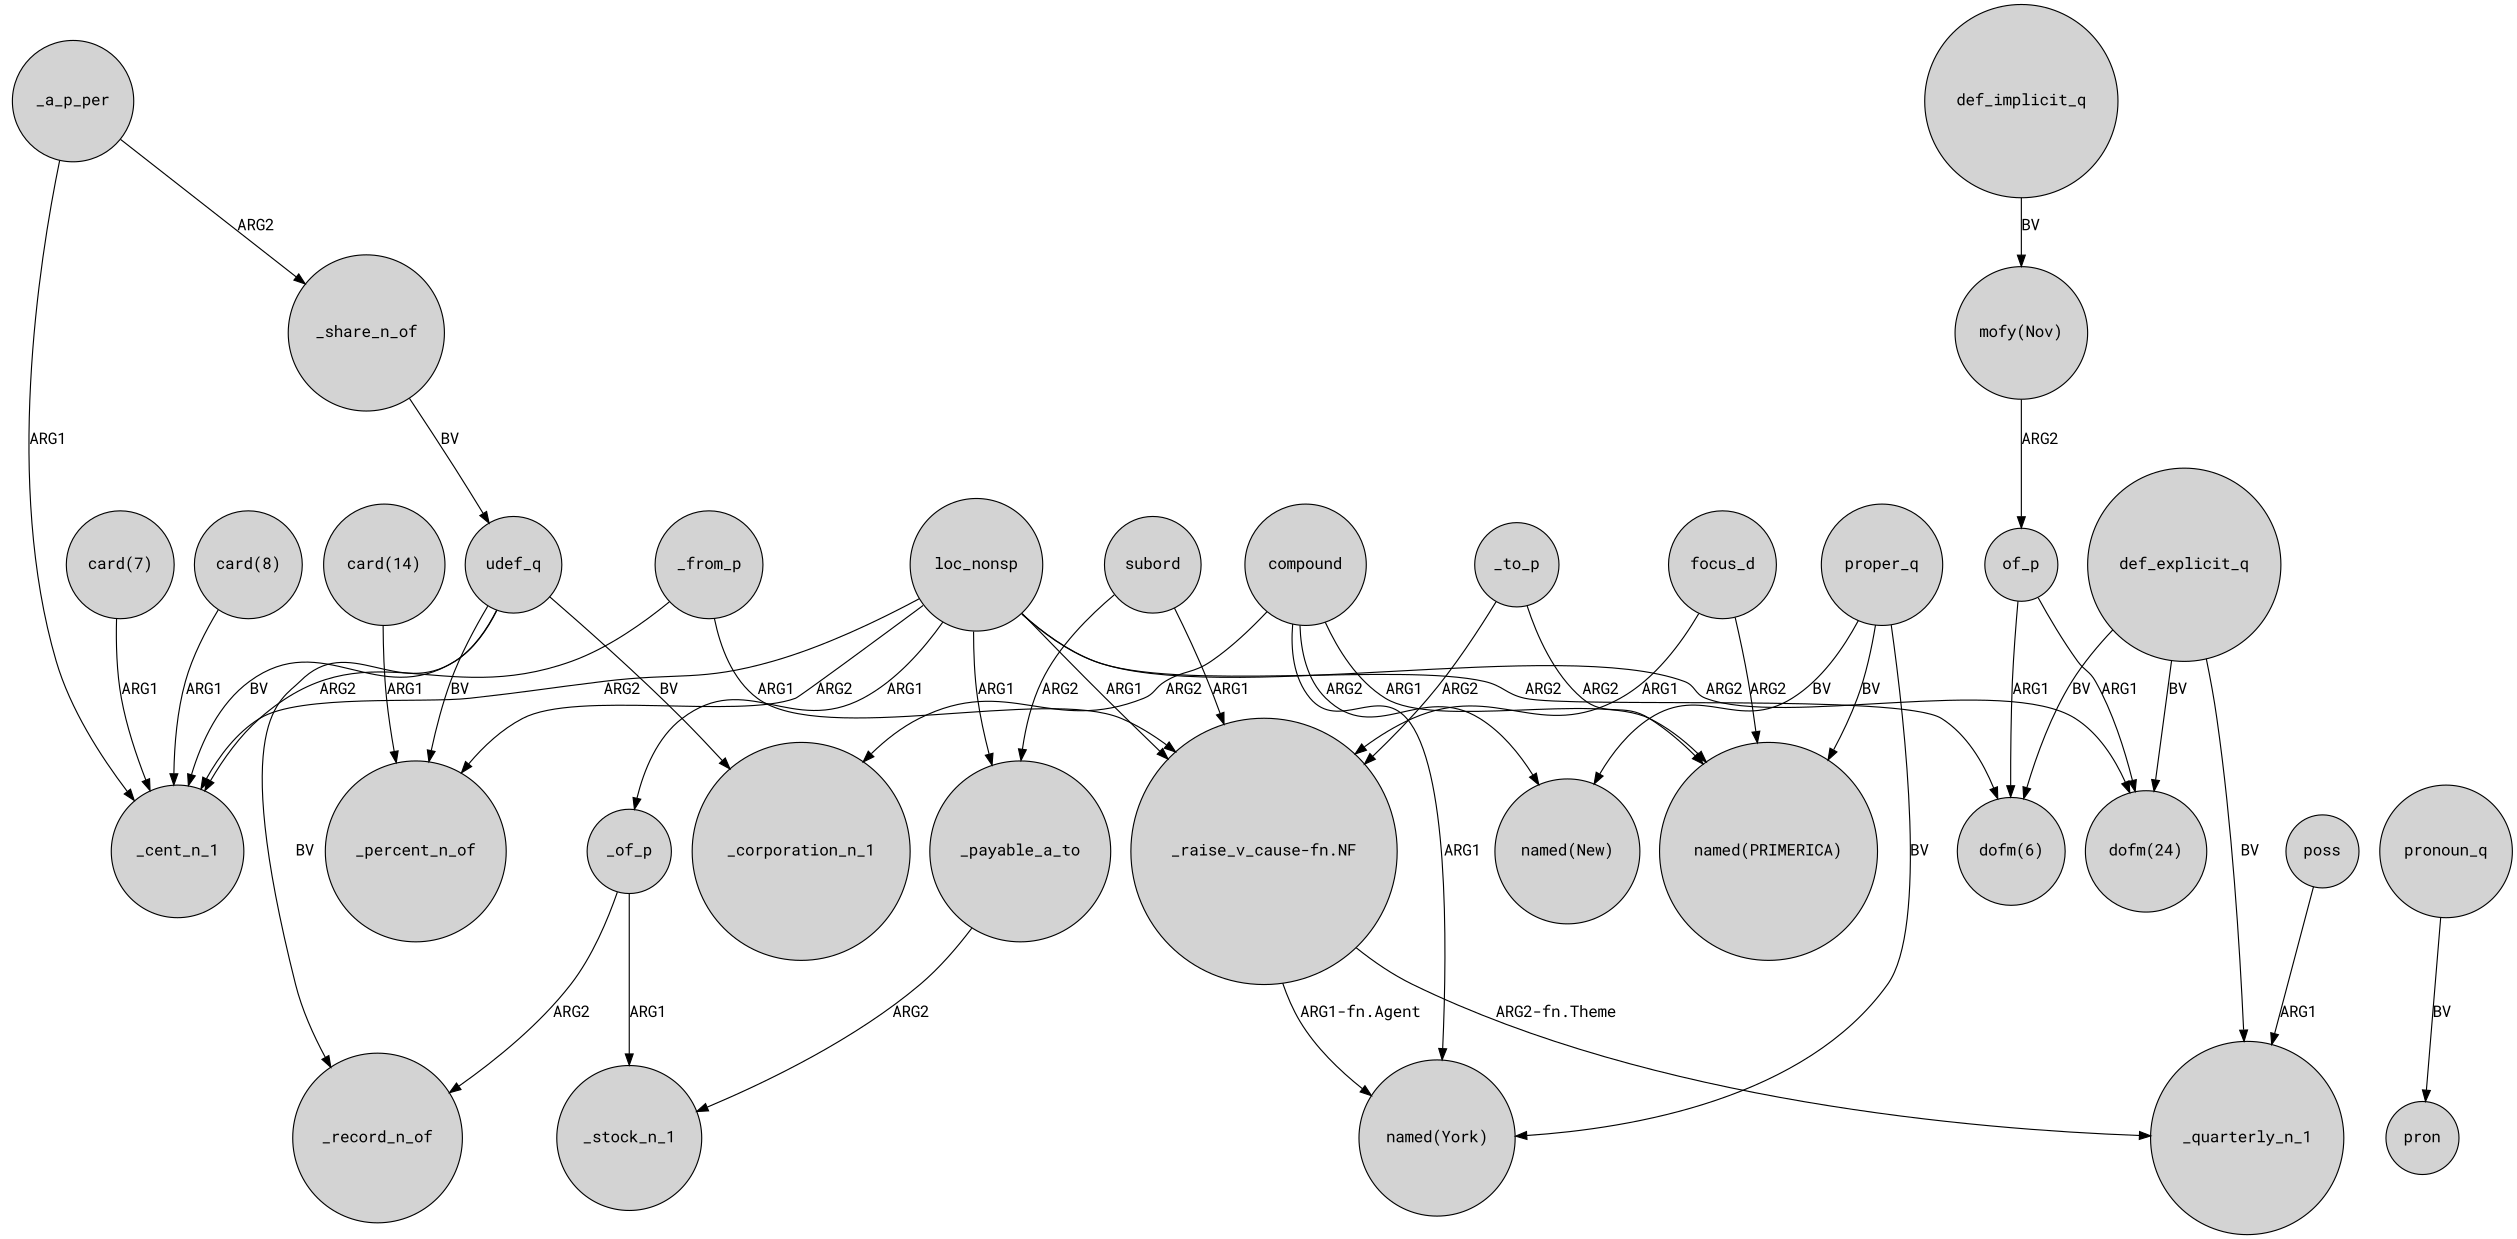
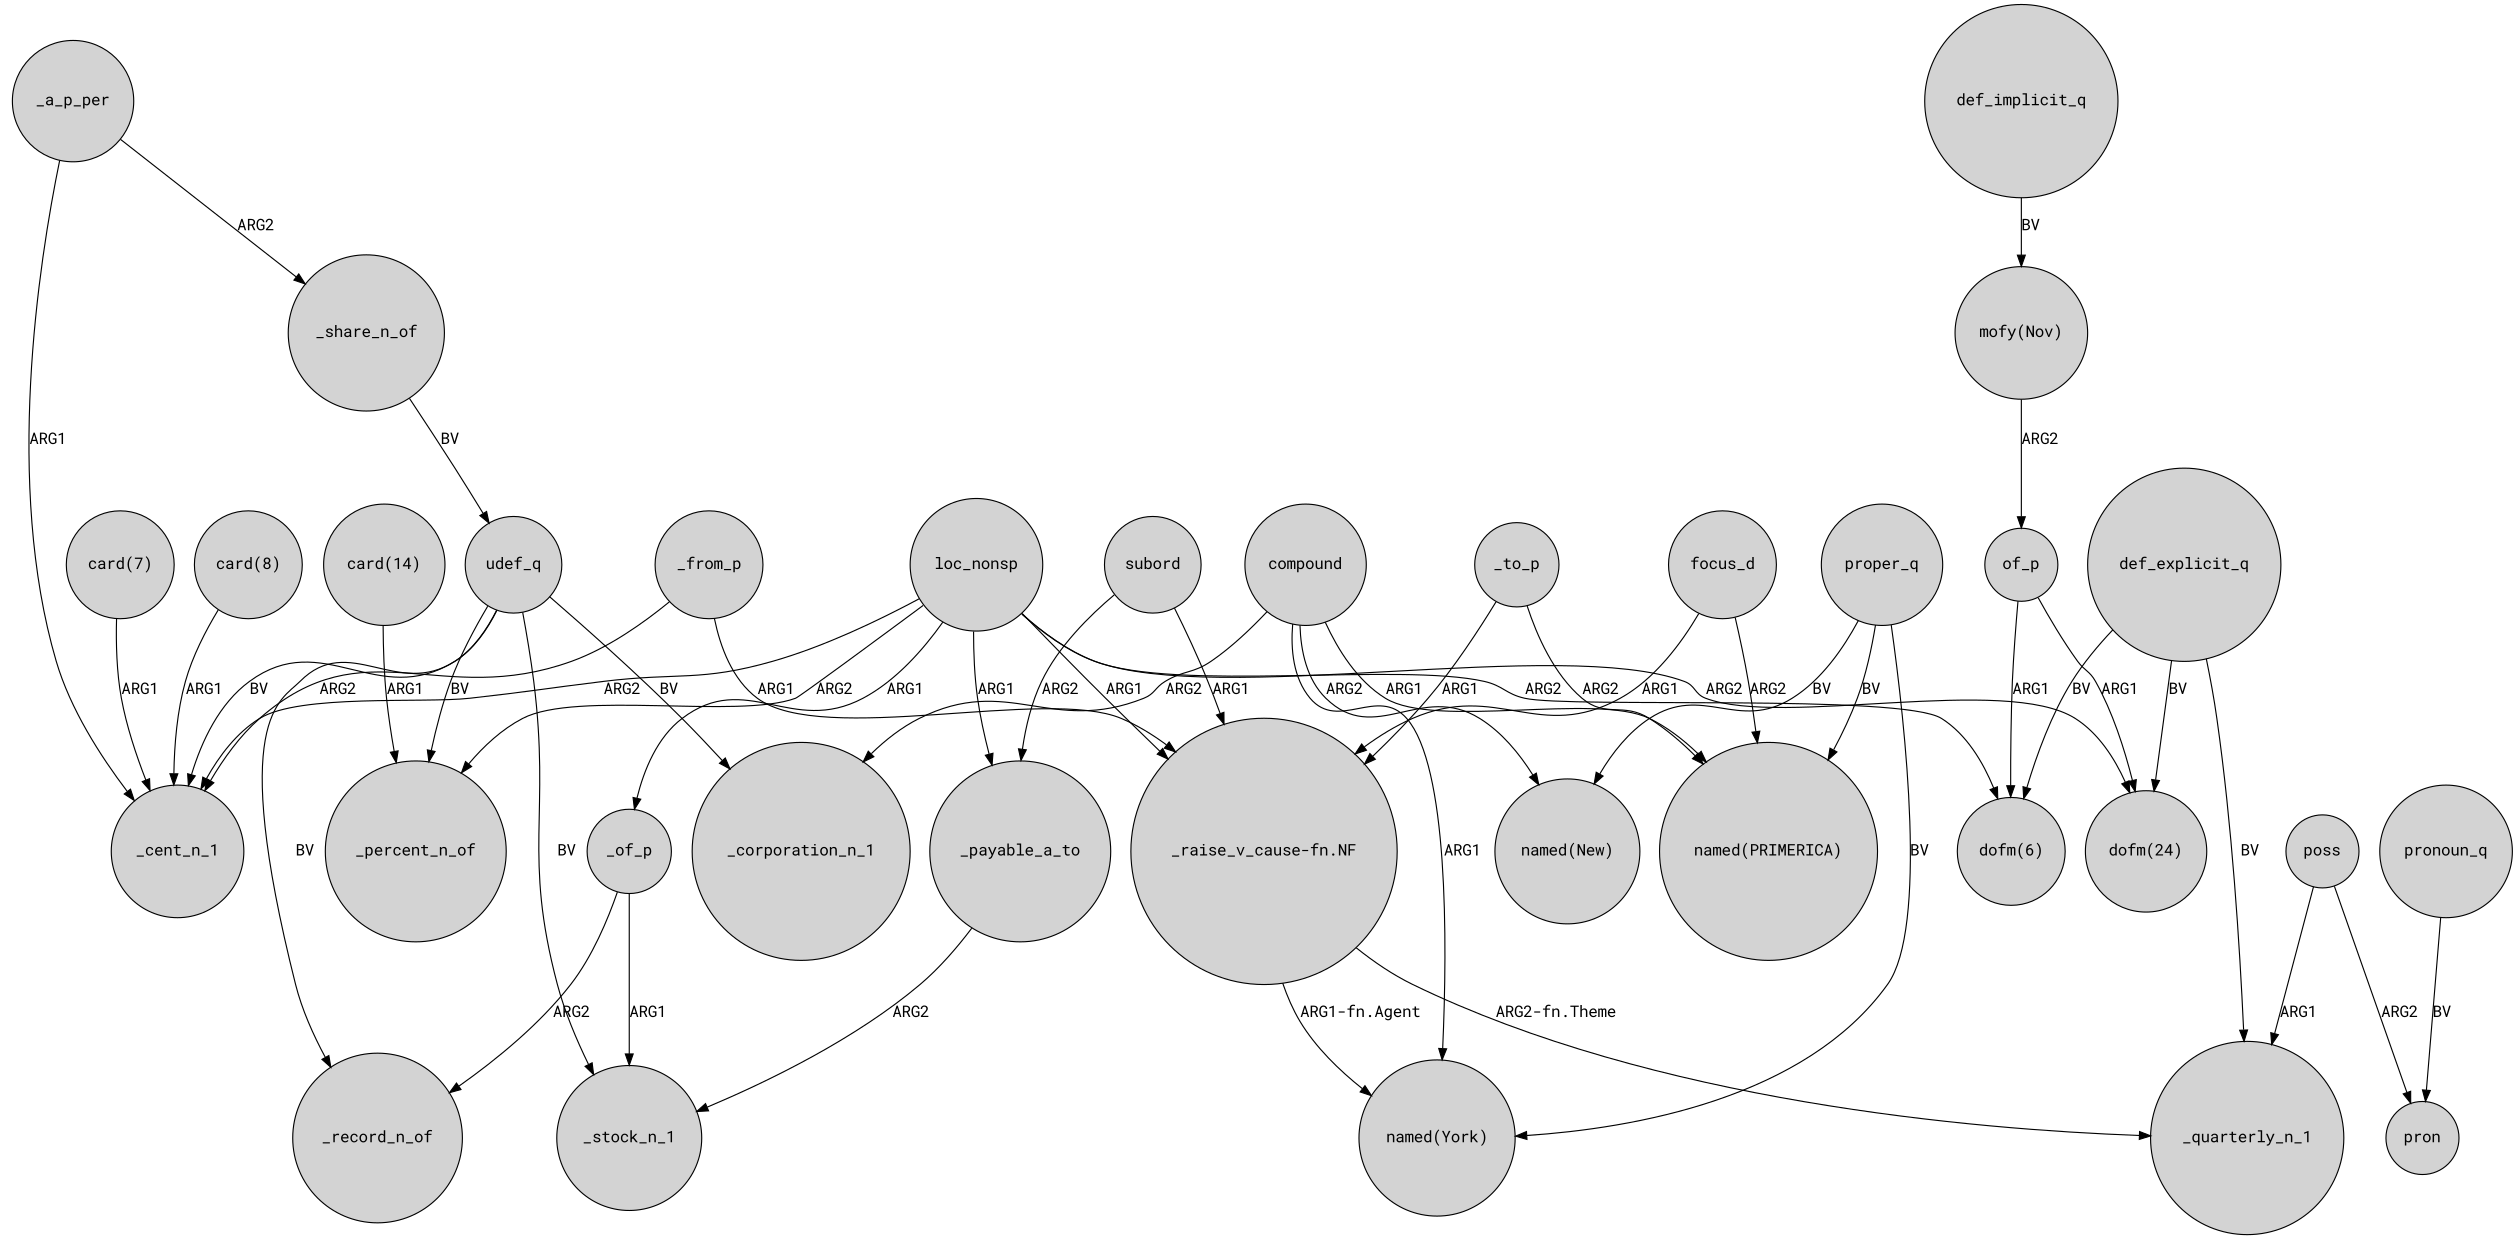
edge "_to_p" -> "_raise_v_cause-fn.NF": label "ARG2" -> "ARG1"
edge "udef_q" -> "_stock_n_1": added, label "BV"
edge "poss" -> "pron": added, label "ARG2"
